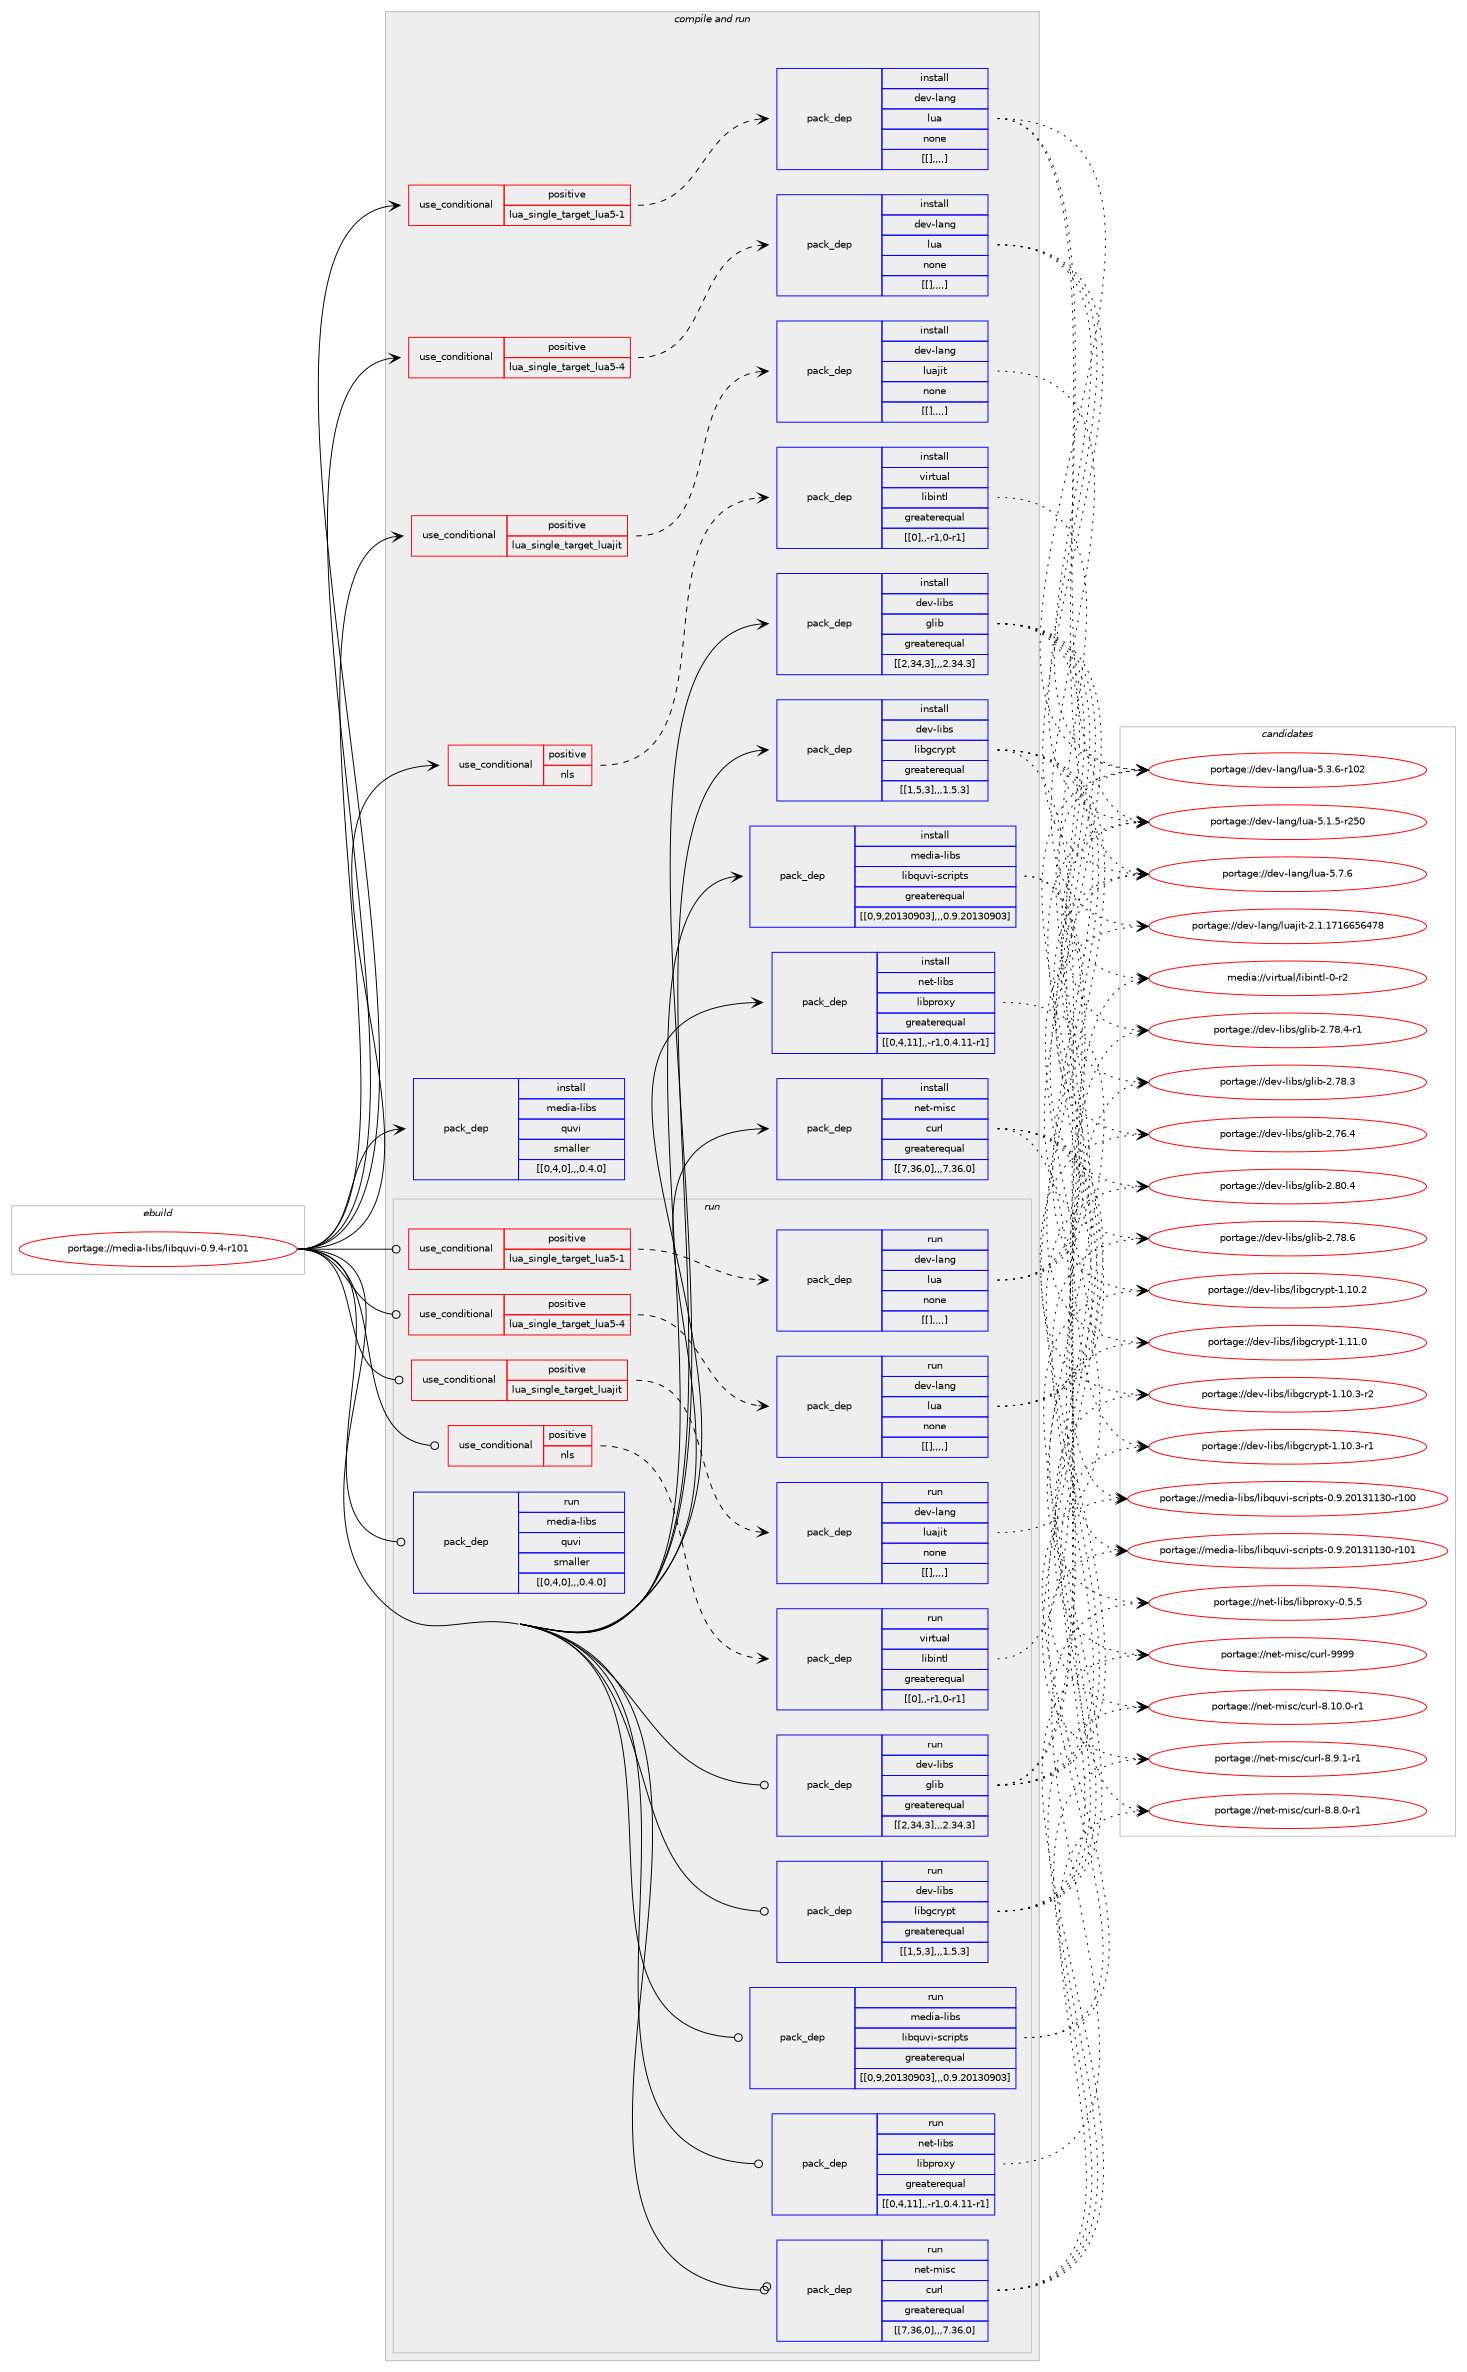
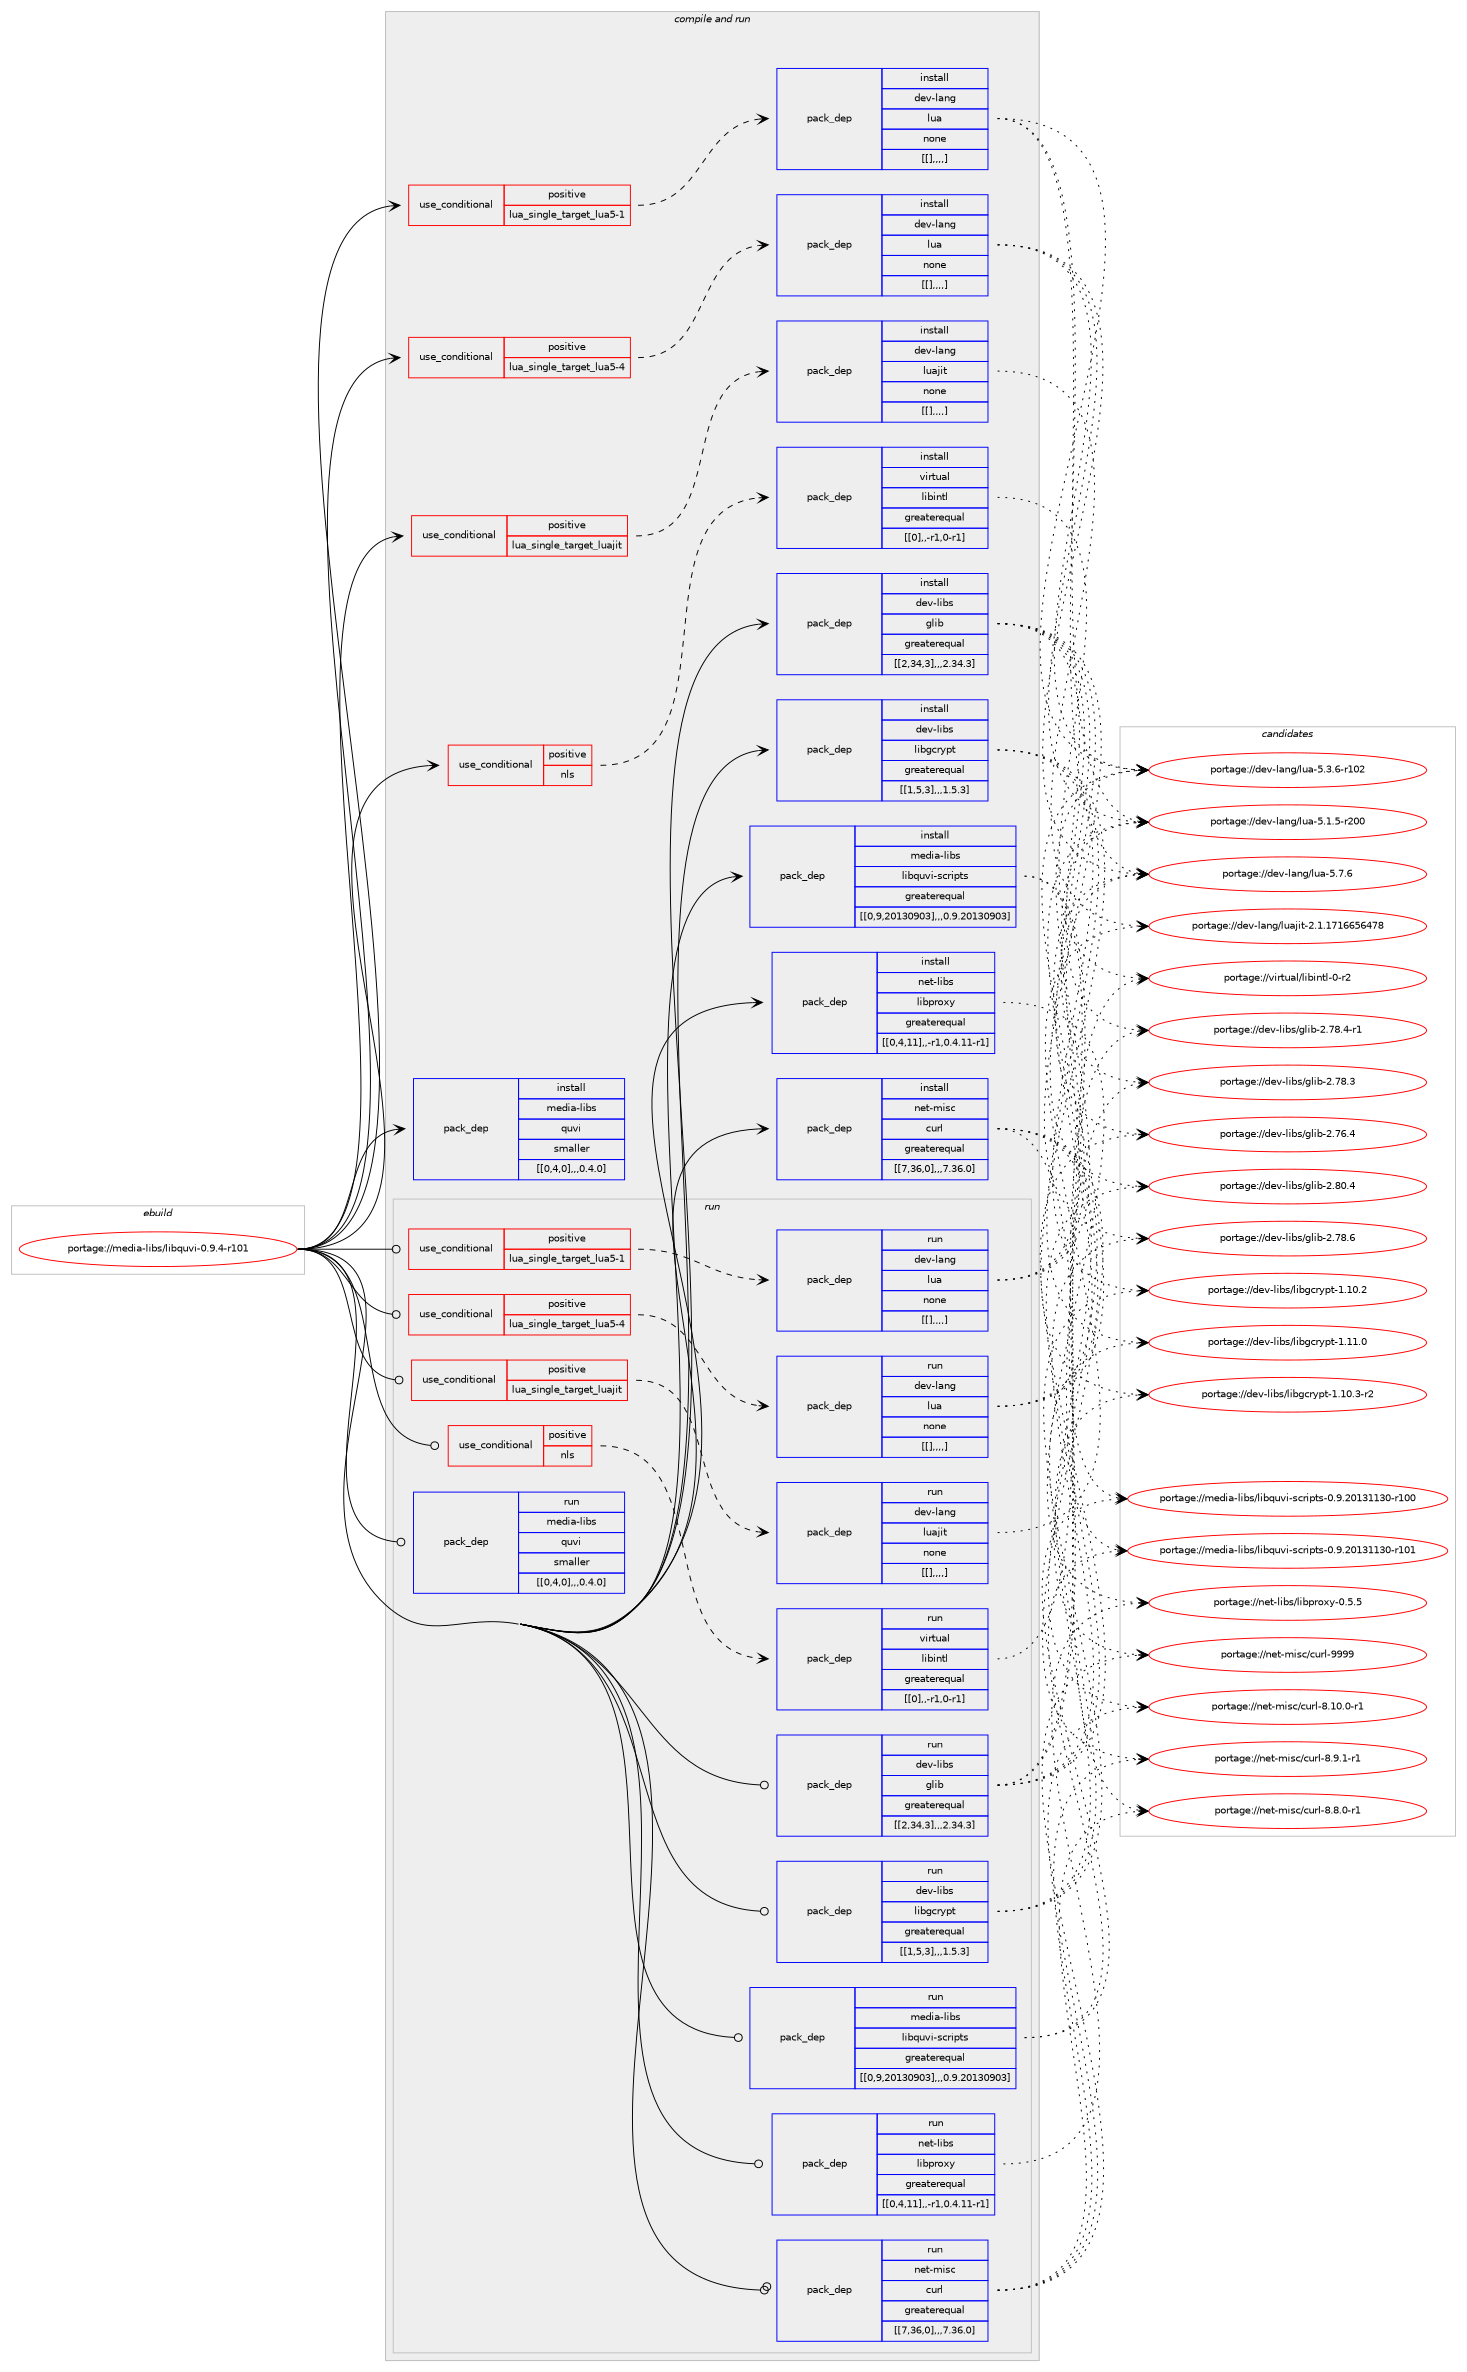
node "portage://dev-lang/lua-5.1.5-r250": label "portage://dev-lang/lua-5.1.5-r250" -> "portage://dev-lang/lua-5.1.5-r200"
node "media://virtual/libintl-0-r2": label "media://virtual/libintl-0-r2" -> "portage://virtual/libintl-0-r2"
node "portage://dev-libs/libgcrypt-1.10.3-r1": removed
